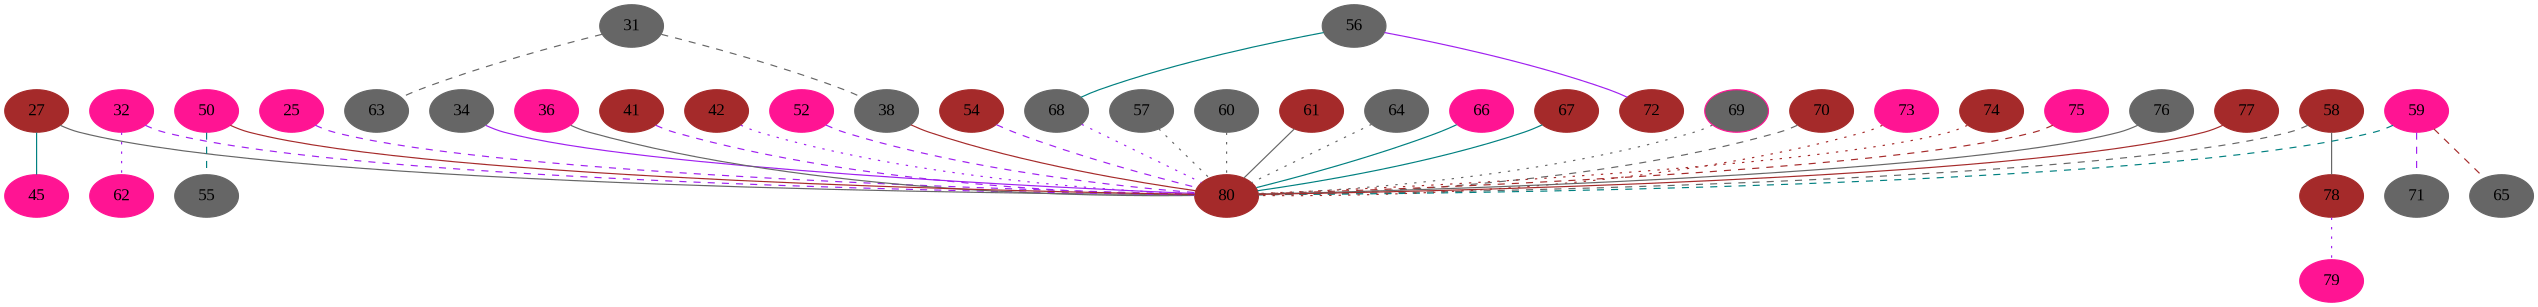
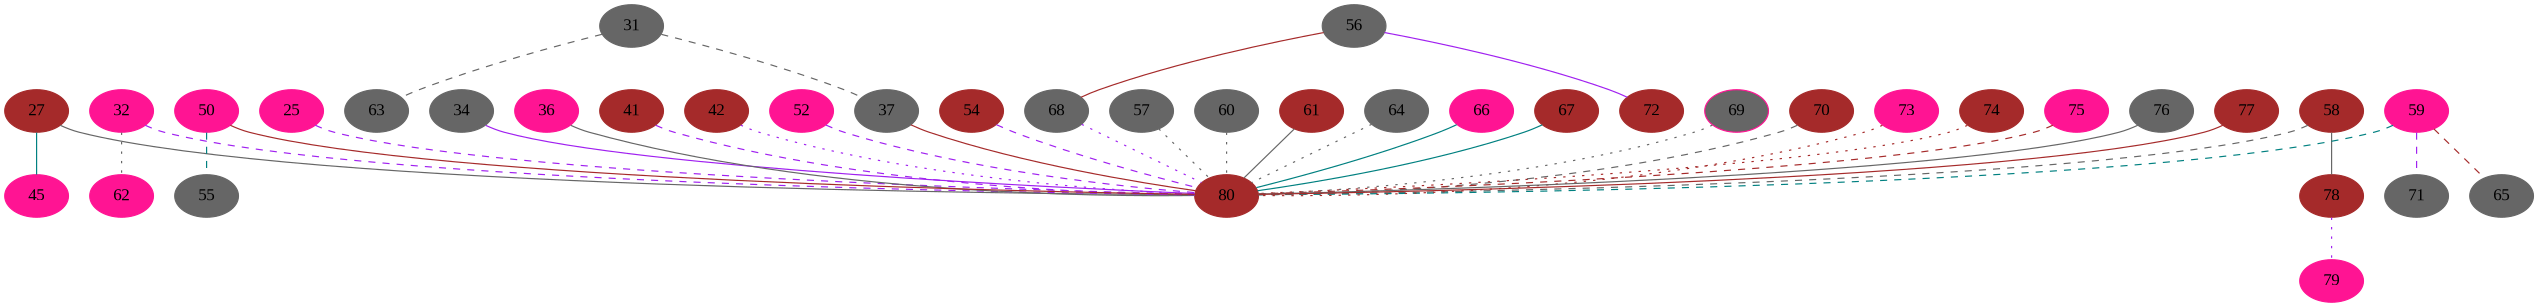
edge "56" -- "68": color teal -> brown
node "38": label "38" -> "37"
edge "32" -- "62": color purple -> gray40
